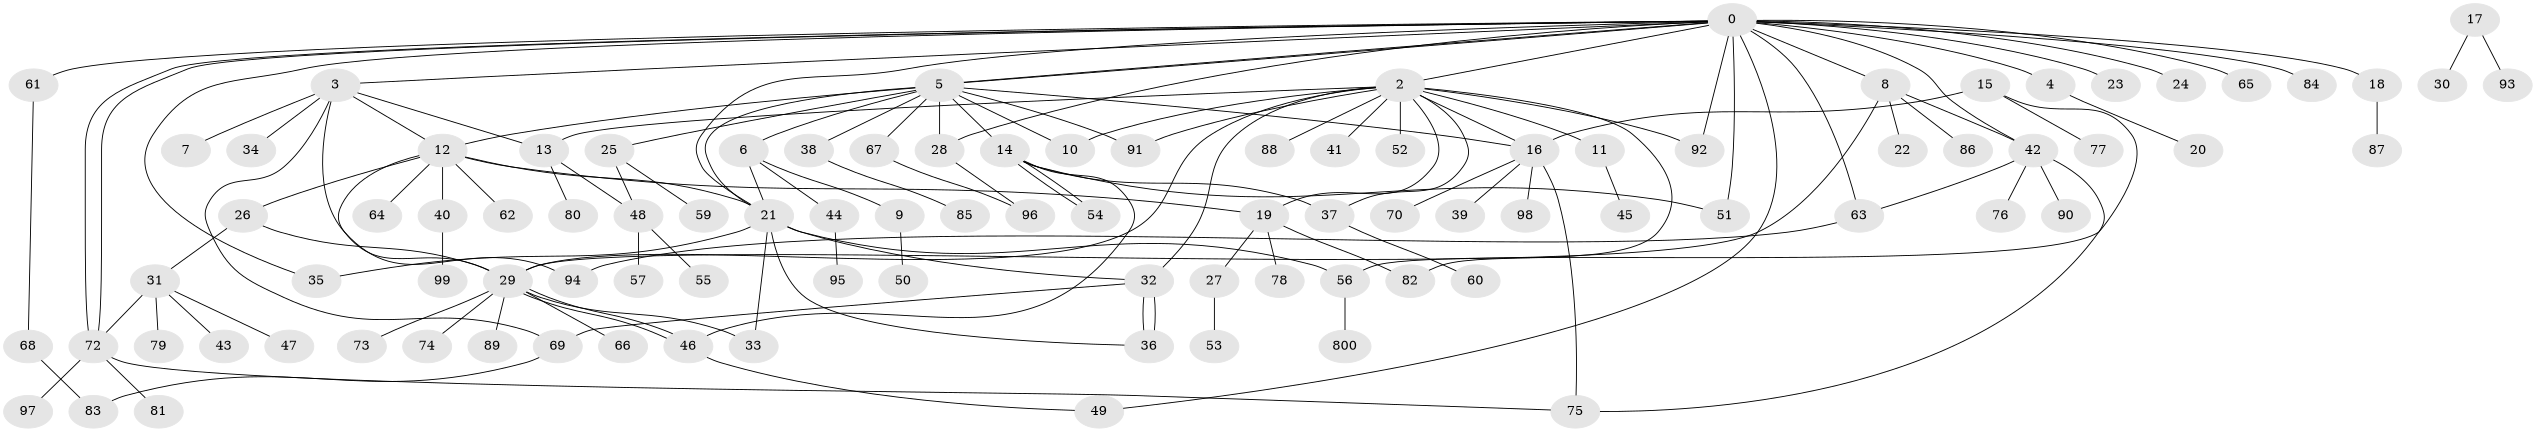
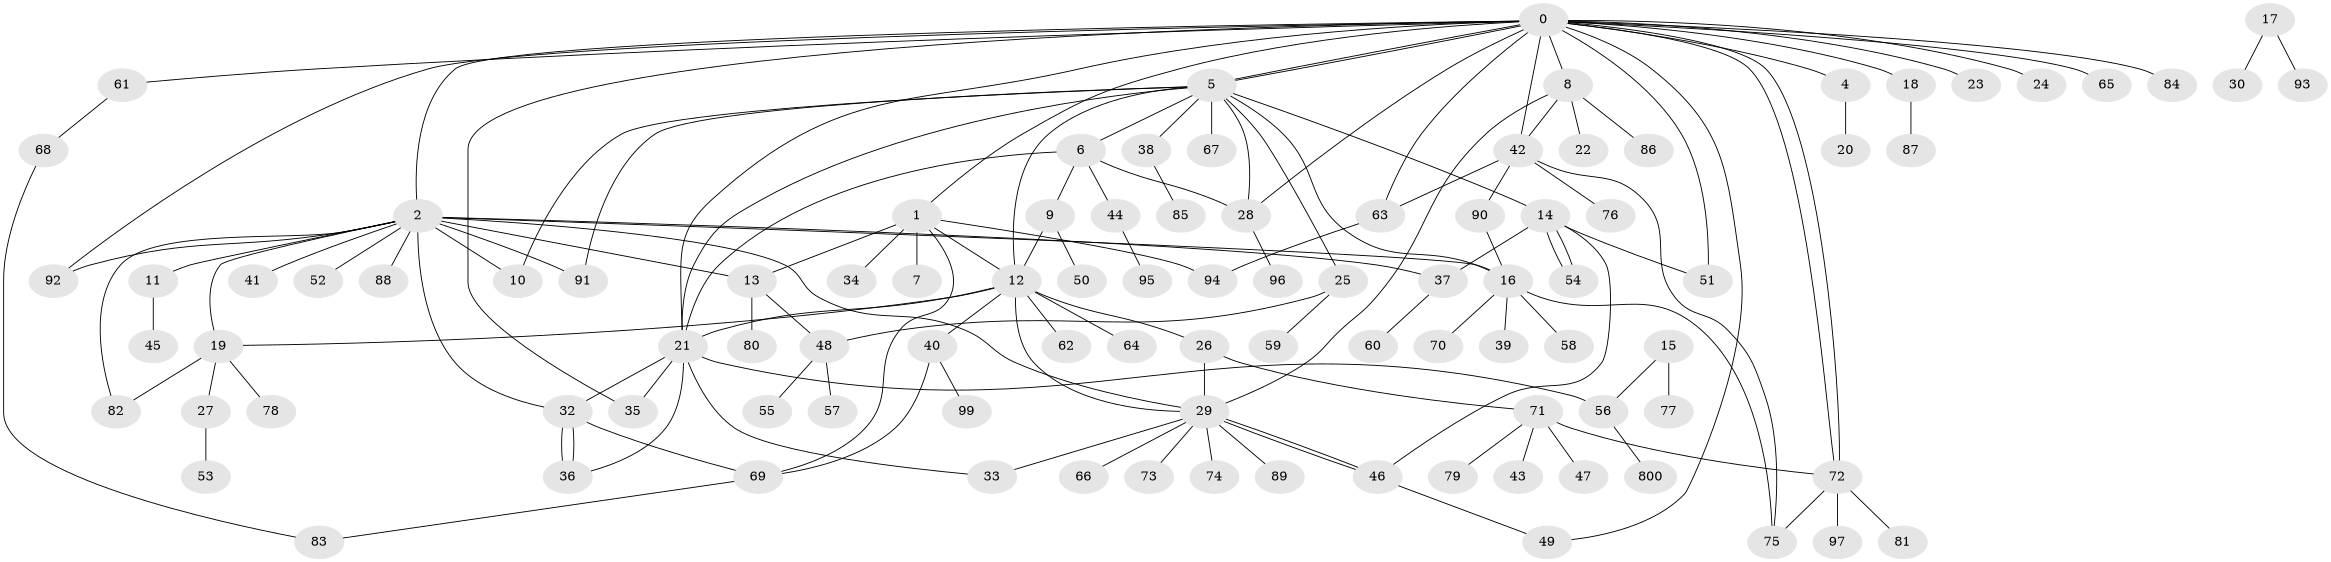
node "3": label "3" -> "1"
edge "15" -- "16": now "90" -- "16"
edge "6" -- "28": added
edge "67" -- "96": removed
node "98": label "98" -> "58"
edge "9" -- "12": added
node "31": label "31" -> "71"
edge "40" -- "69": added
